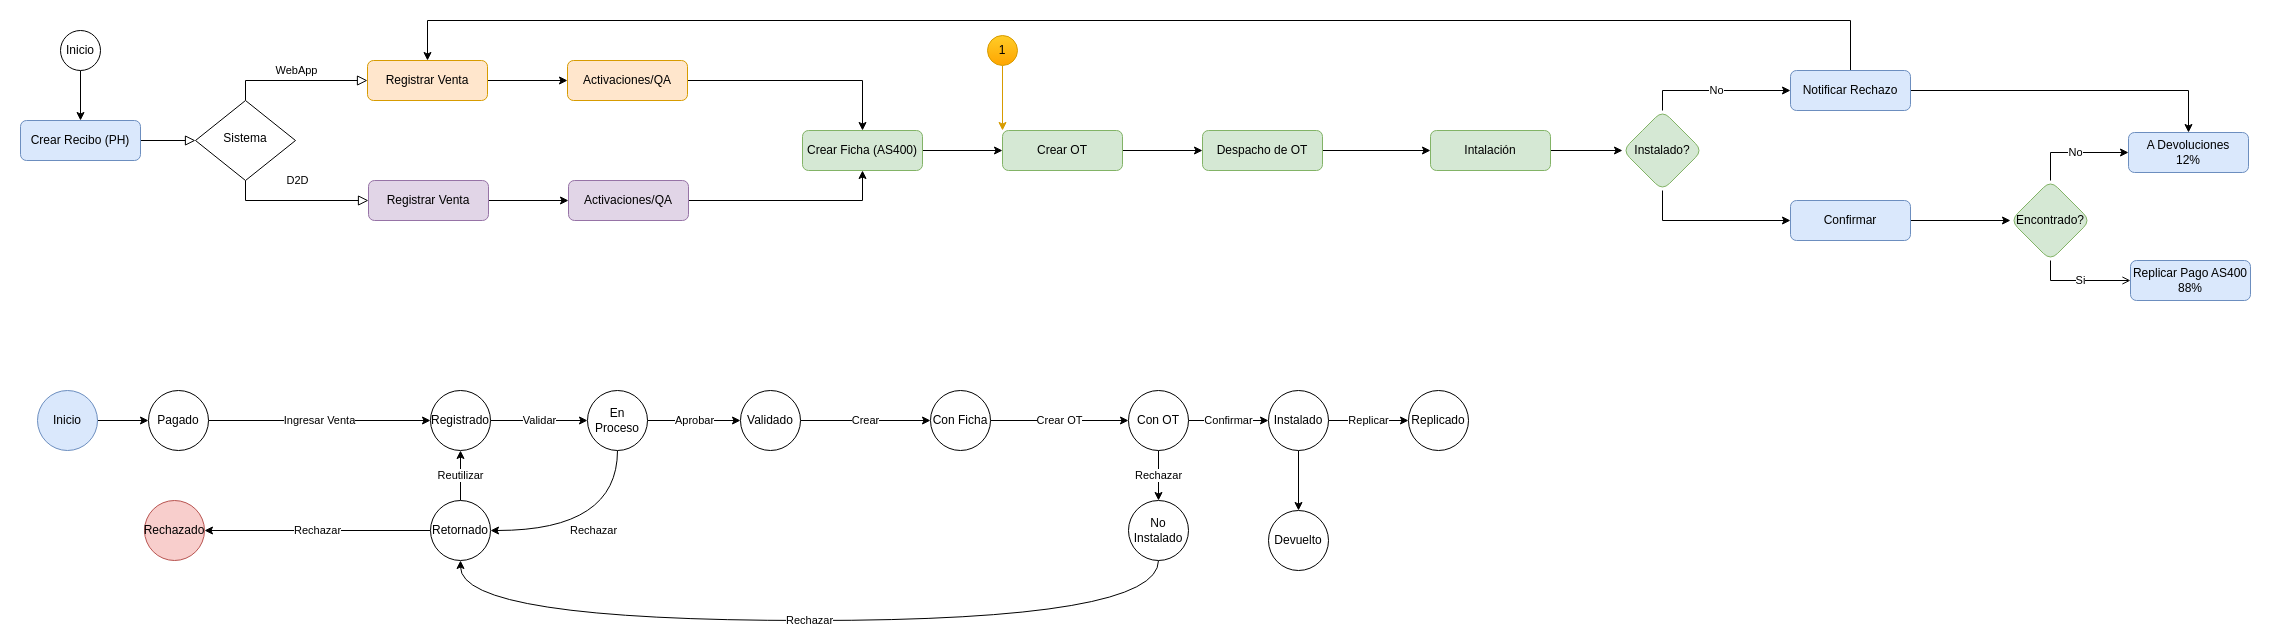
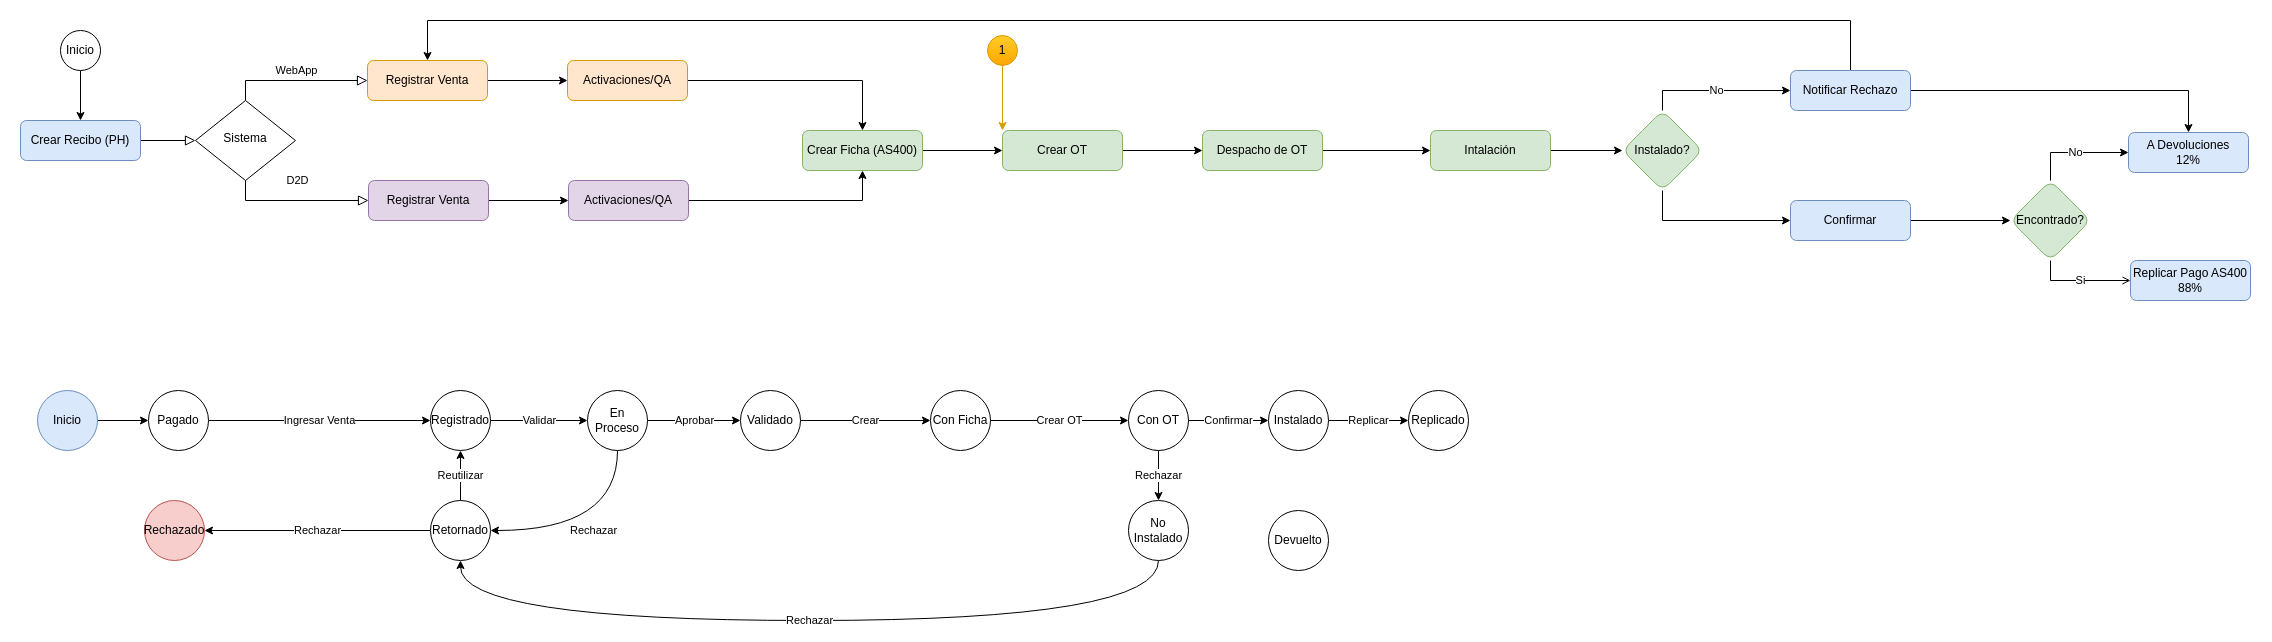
edge "Instalado" -> "Devuelto": removed
